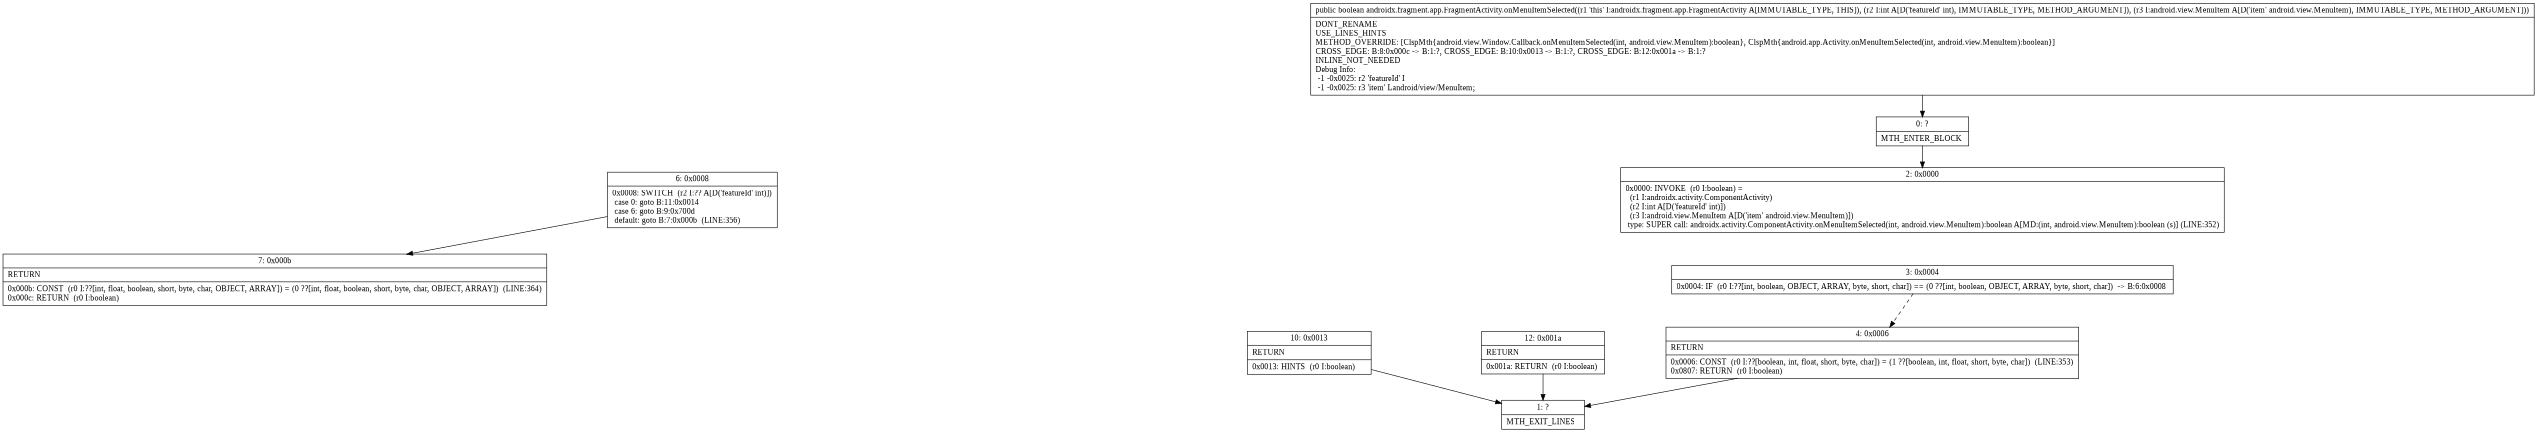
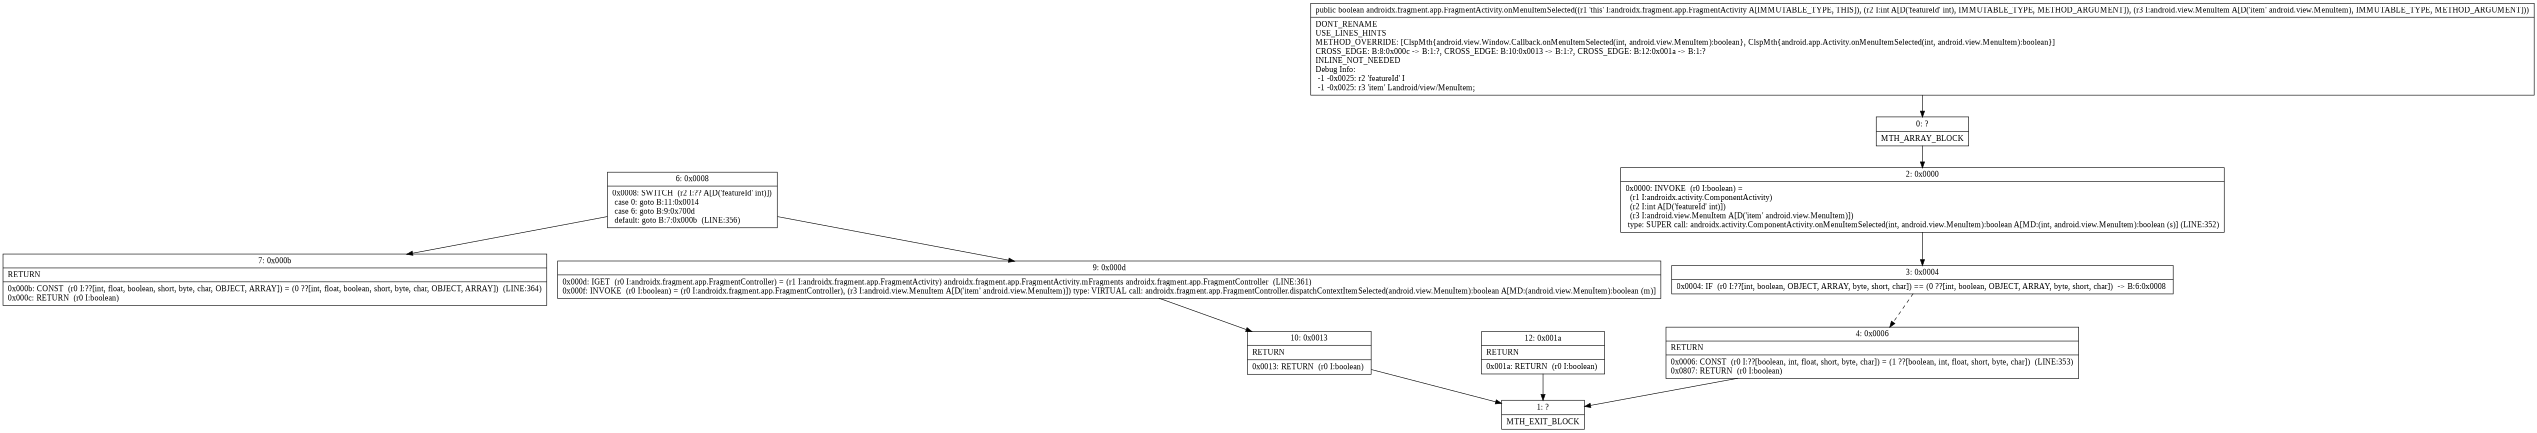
node "0: ?": text "MTH_ENTER_BLOCK" -> "MTH_ARRAY_BLOCK"
edge "2: 0x0000" -> "3: 0x0004": added
node "9: 0x000d": added
node "10: 0x0013": text "0x0013: HINTS  (r0 I:boolean)" -> "0x0013: RETURN  (r0 I:boolean)"
node "1: ?": text "MTH_EXIT_LINES" -> "MTH_EXIT_BLOCK"
